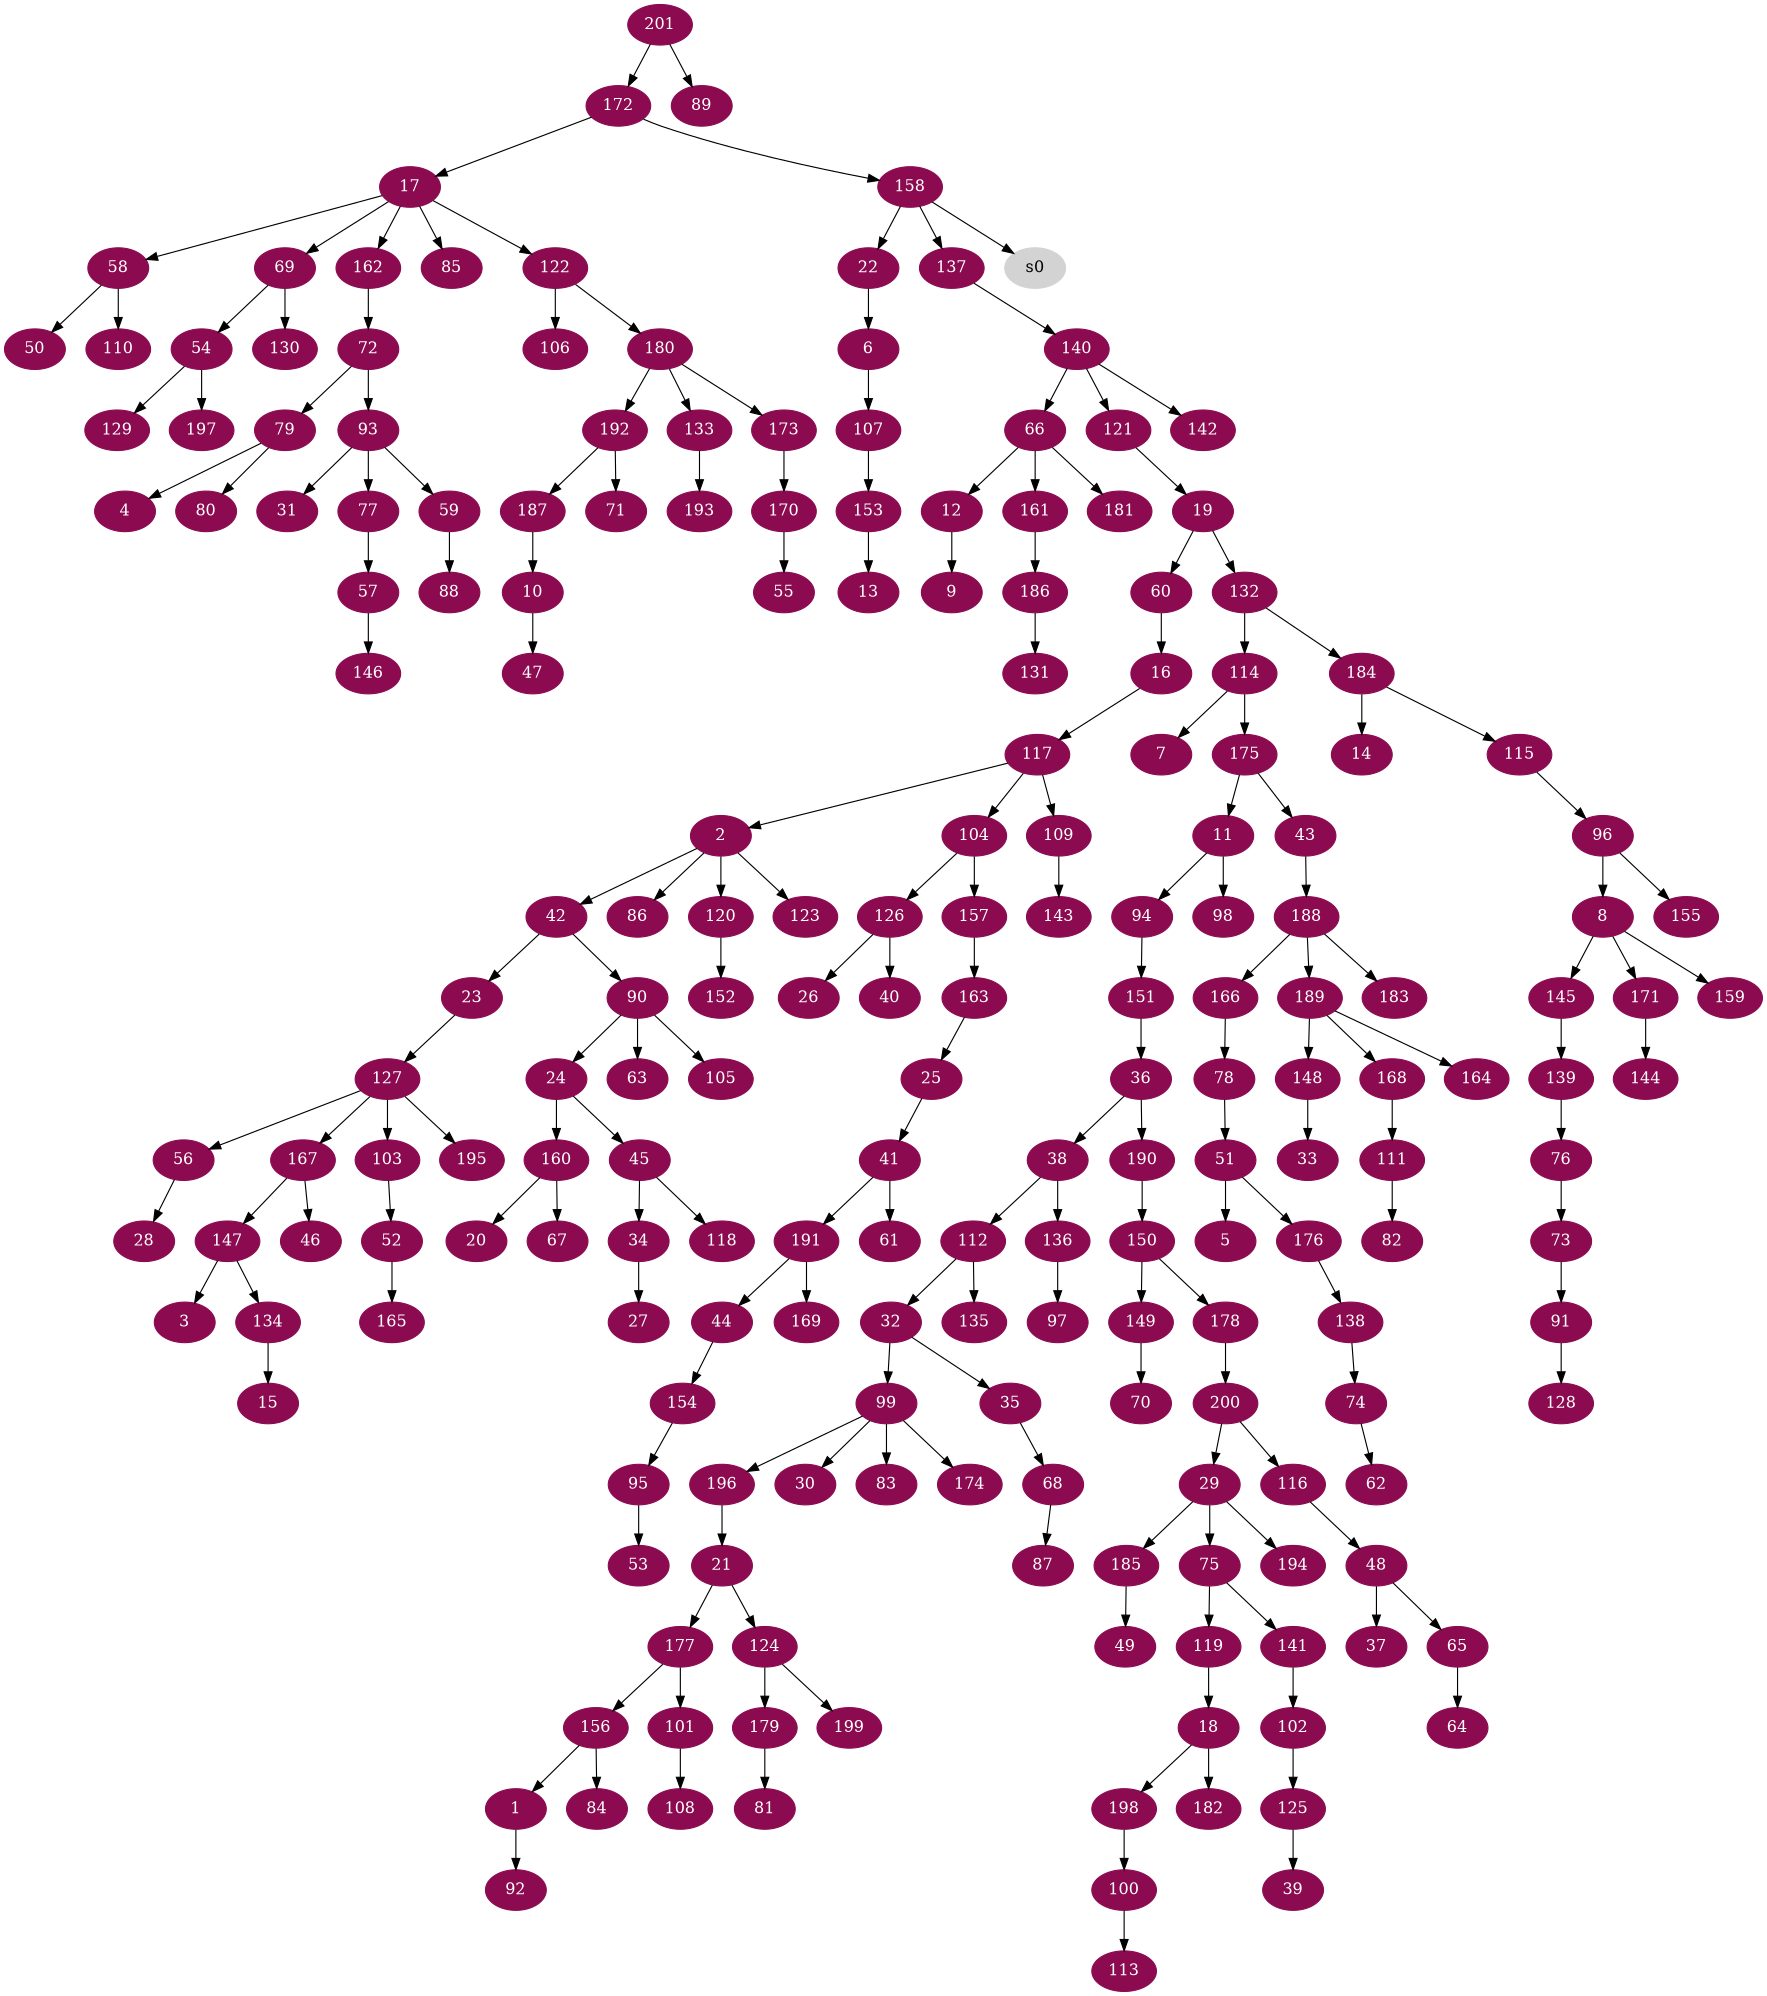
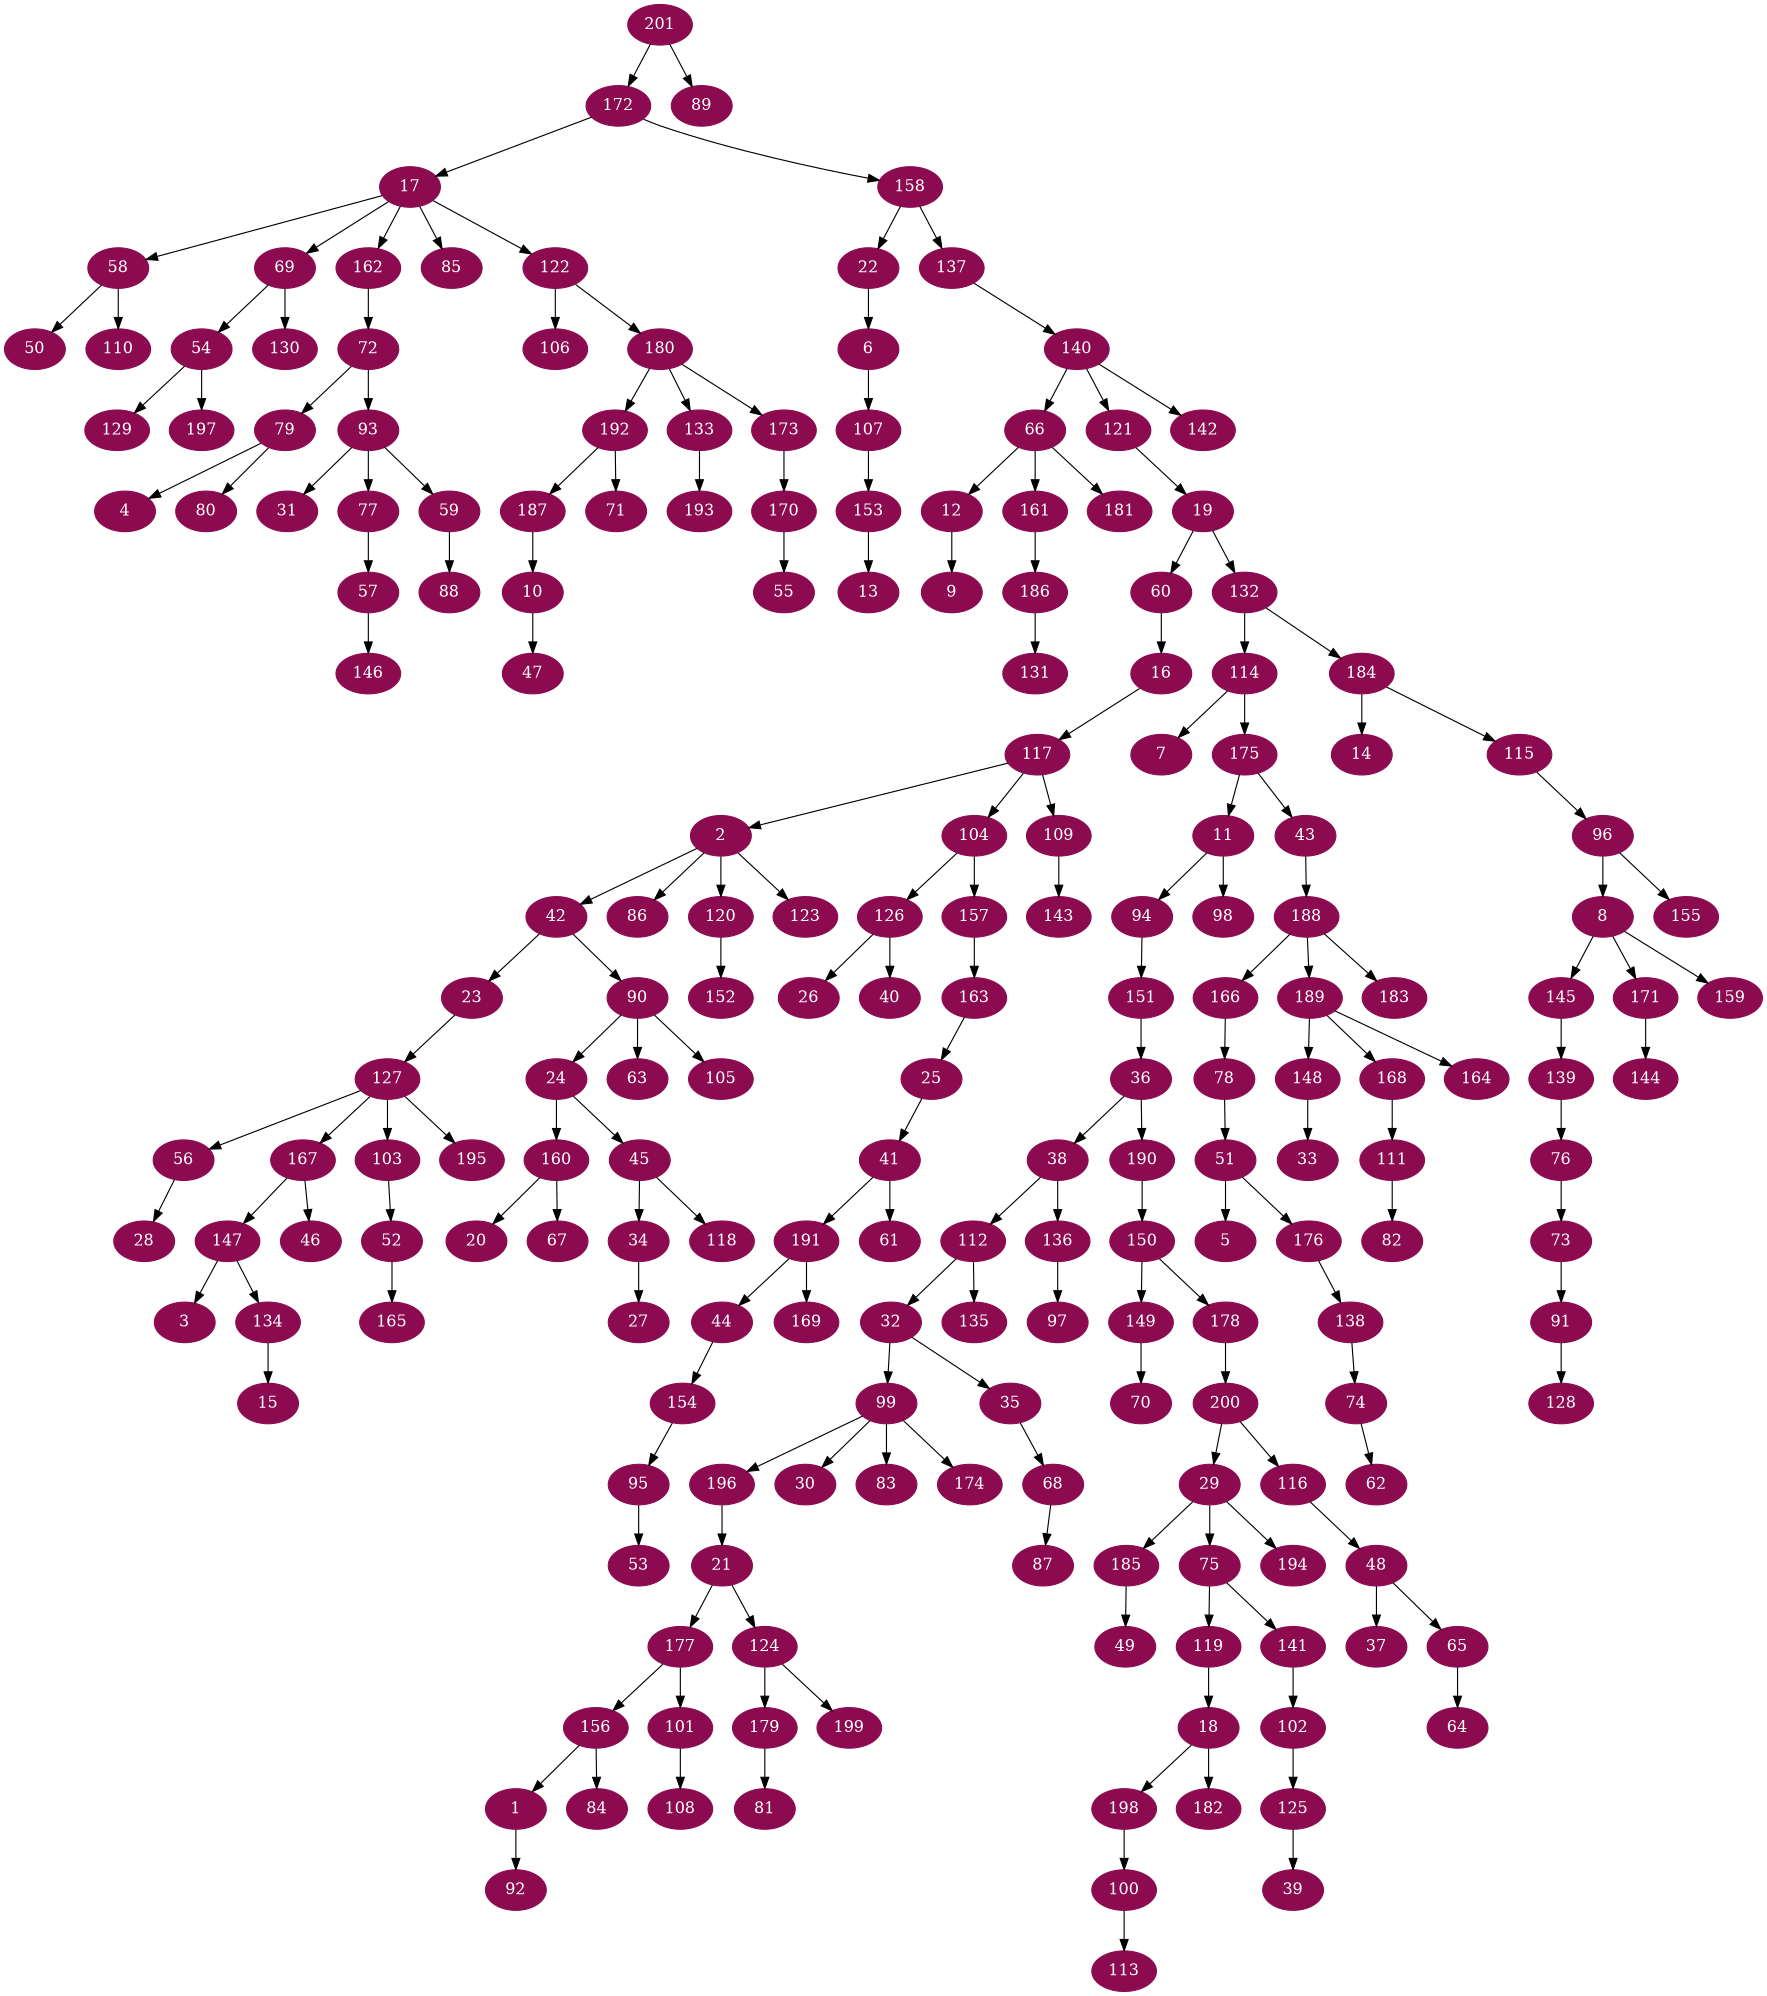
node "s0": removed
